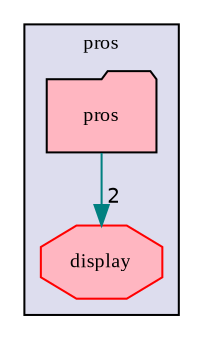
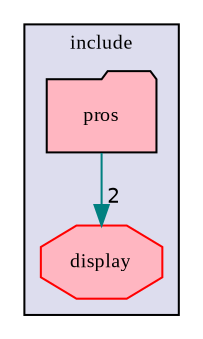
cluster "pros": label "pros" -> "include"
